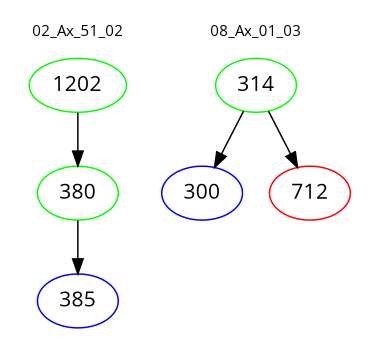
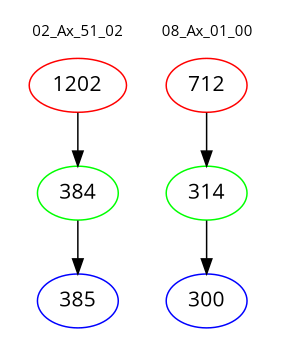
cluster "08_Ax_01_03": label "08_Ax_01_03" -> "08_Ax_01_00"
node "1202": color green -> red
edge "314" -> "712": reversed
node "380": label "380" -> "384"
